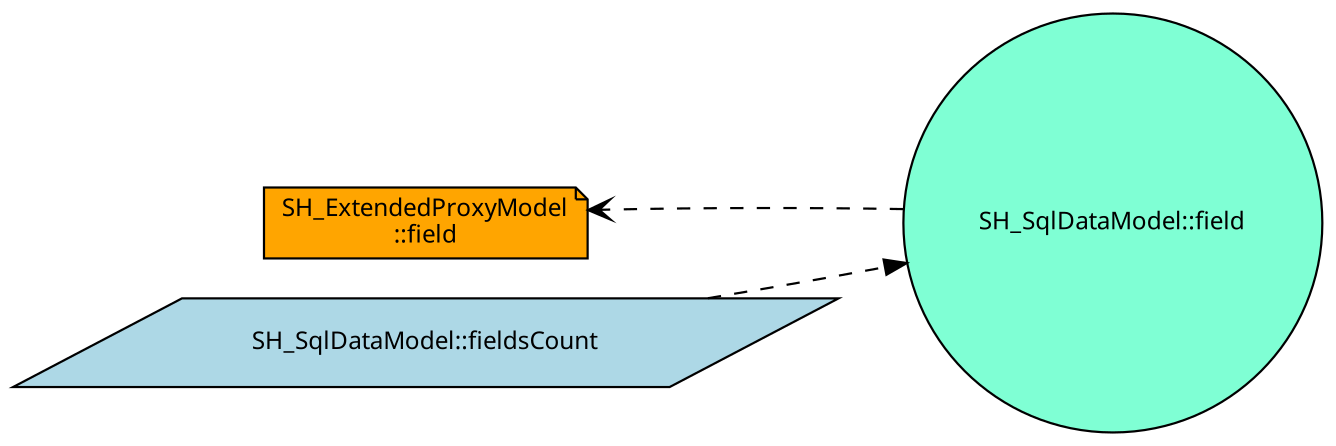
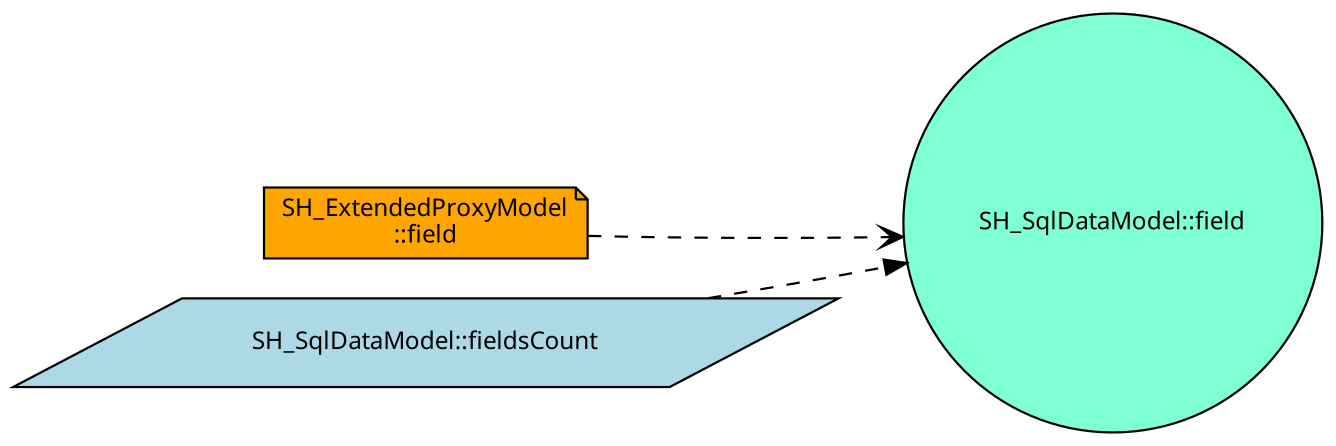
edge "SH_SqlDataModel::field" -> "SH_ExtendedProxyModel ::field": reversed
